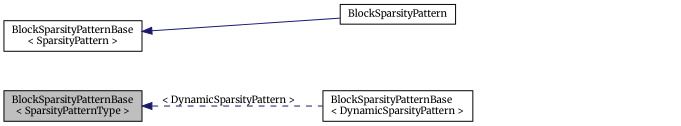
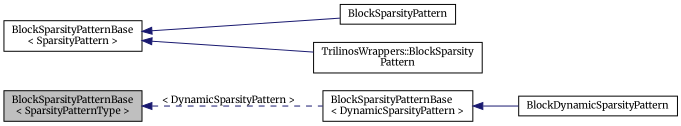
node "TrilinosWrappers::BlockSparsity Pattern": added
node "BlockDynamicSparsityPattern": added
